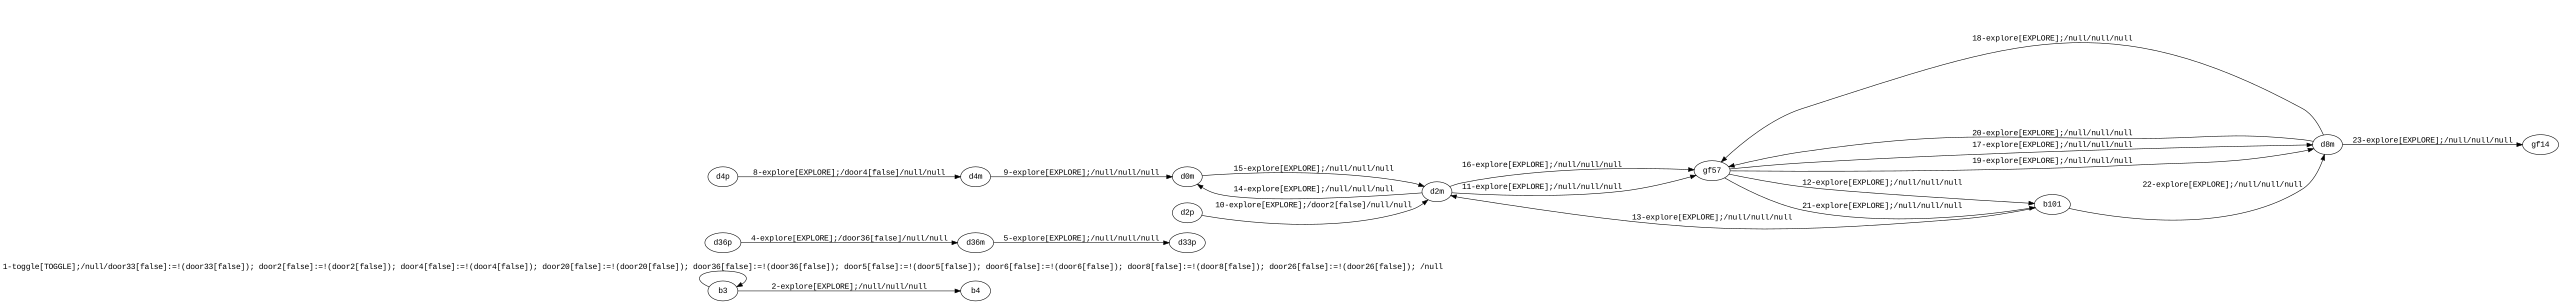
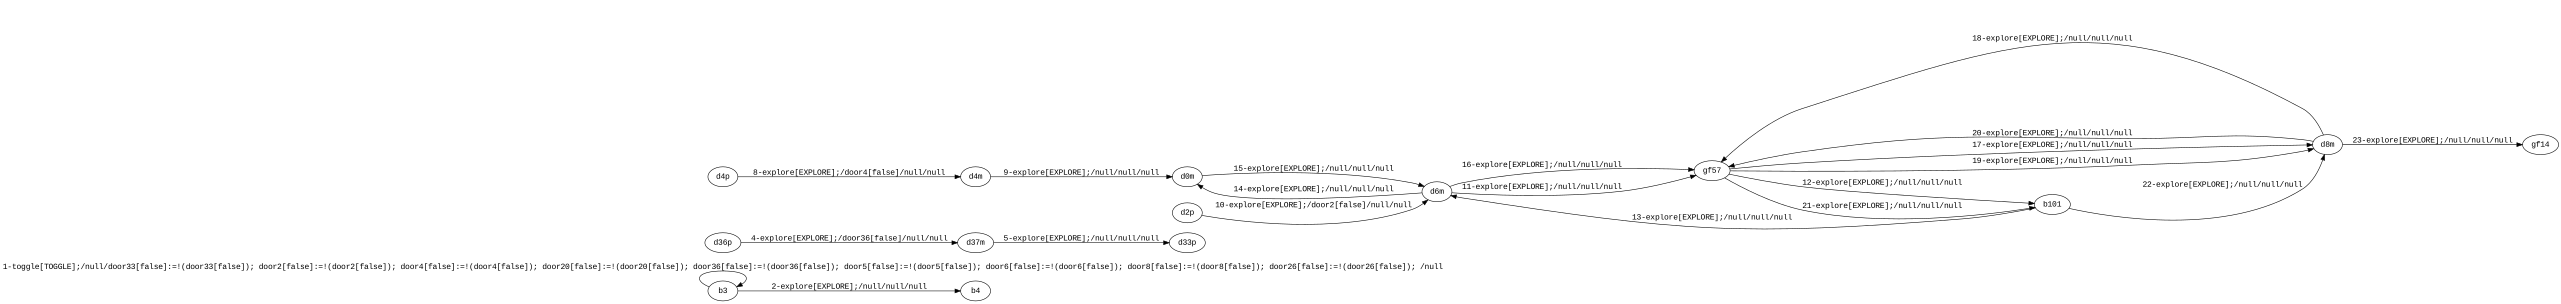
node "d2m": label "d2m" -> "d6m"
node "d36m": label "d36m" -> "d37m"
